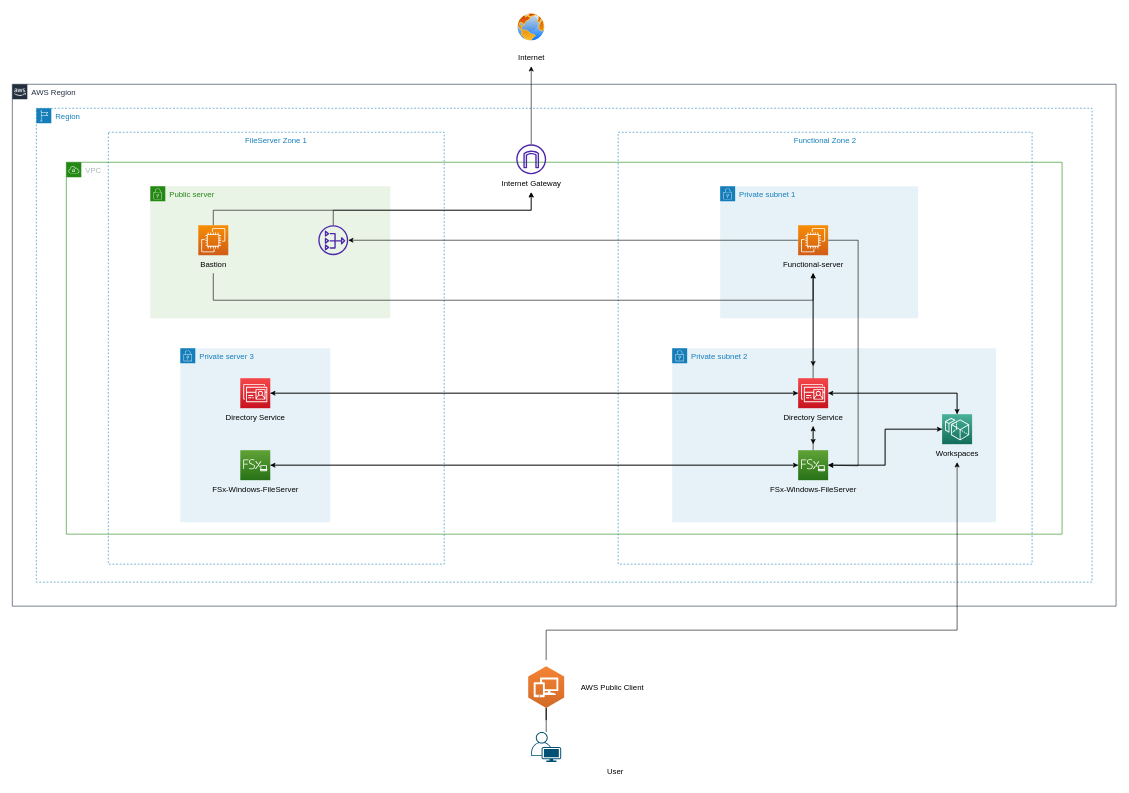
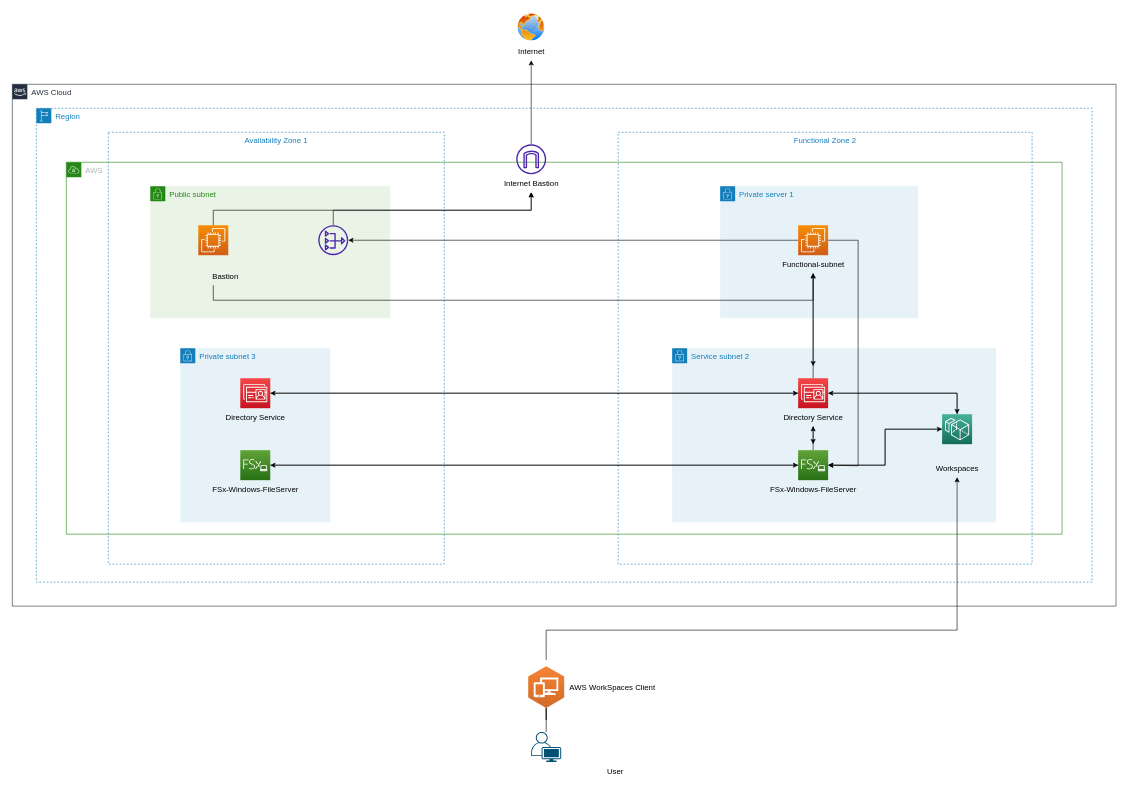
node "Internet": moved (531, 57) -> (531, 51)
node "AWS Region": label "AWS Region" -> "AWS Cloud"
node "FileServer Zone 1": label "FileServer Zone 1" -> "Availability Zone 1"
node "VPC": label "VPC" -> "AWS"
node "Internet Gateway": label "Internet Gateway" -> "Internet Bastion"
node "Public server": label "Public server" -> "Public subnet"
node "Private subnet 1": label "Private subnet 1" -> "Private server 1"
node "Bastion": moved (213, 264) -> (225, 276)
node "Functional-server": label "Functional-server" -> "Functional-subnet"
node "Private server 3": label "Private server 3" -> "Private subnet 3"
node "Private subnet 2": label "Private subnet 2" -> "Service subnet 2"
node "Workspaces": moved (957, 453) -> (957, 468)
node "AWS Public Client": label "AWS Public Client" -> "AWS WorkSpaces Client"
